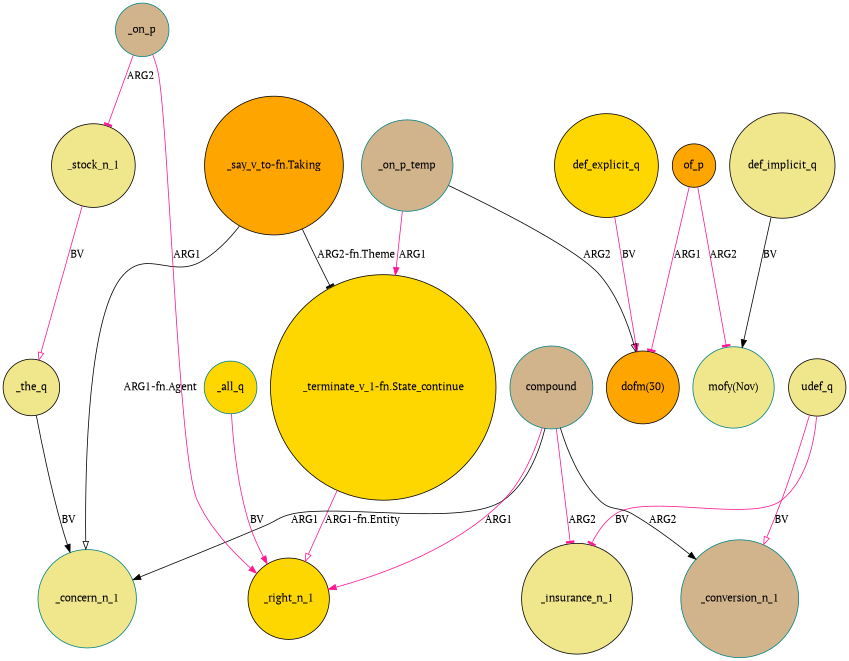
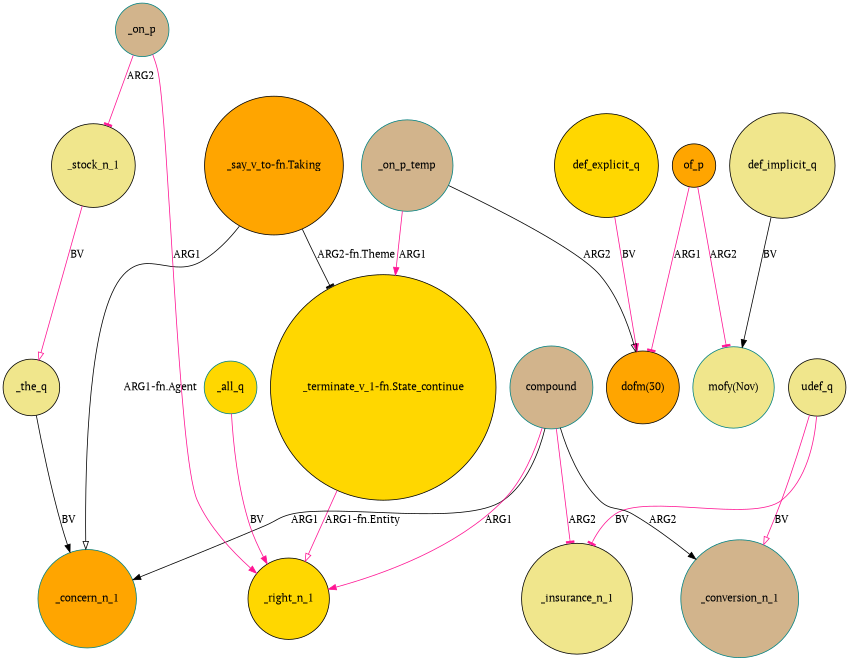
node "_concern_n_1": fillcolor khaki -> orange
